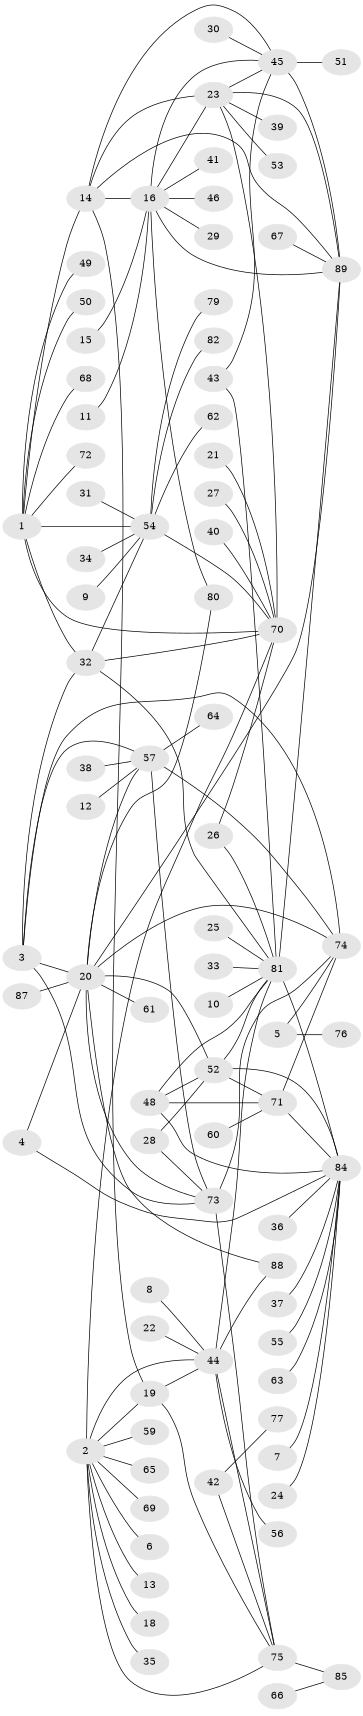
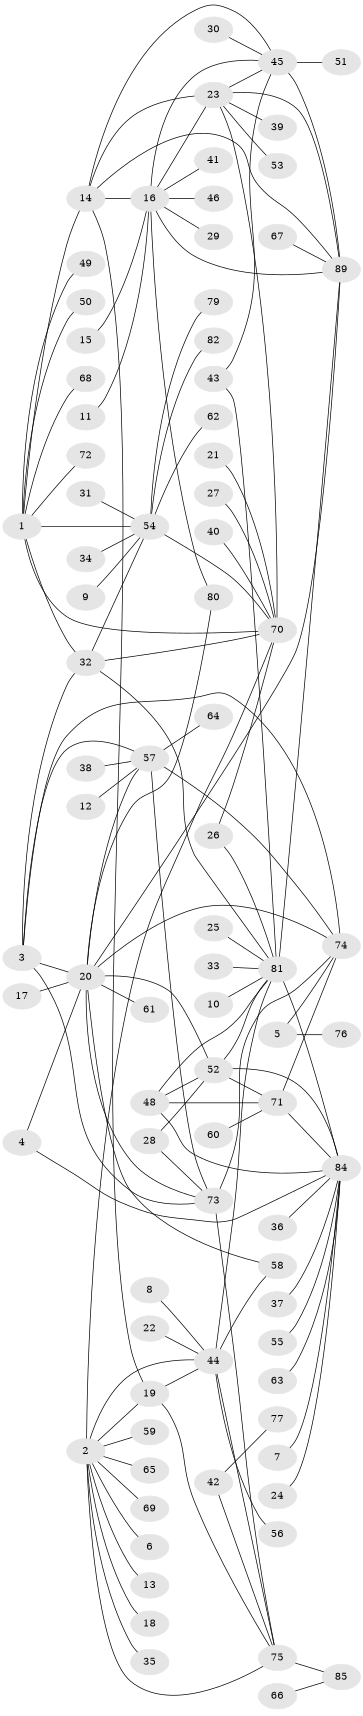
node "87": label "87" -> "17"
node "88": label "88" -> "58"
